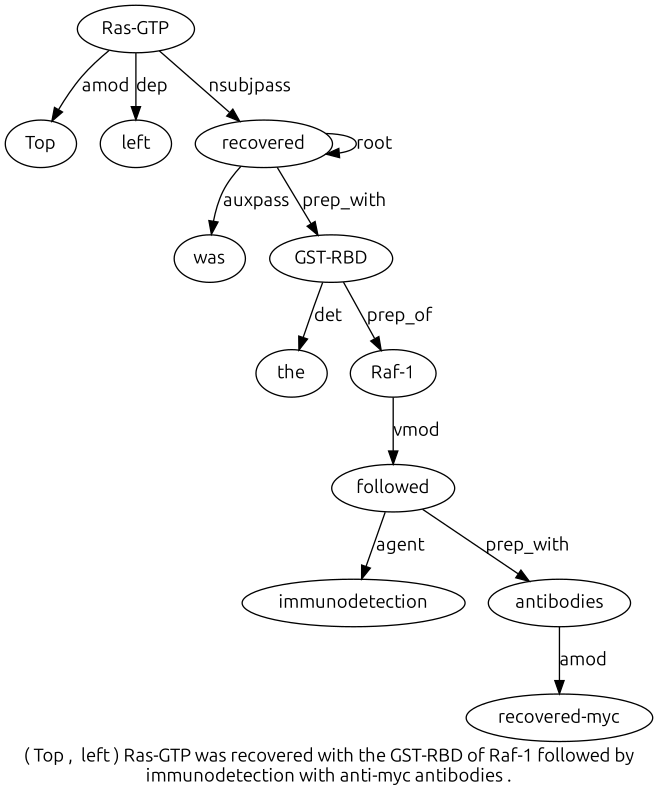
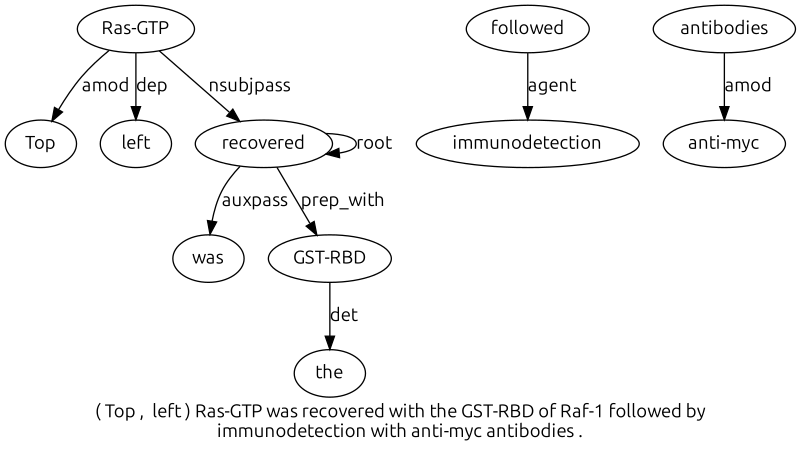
node "Raf-1": removed
edge "followed" -> "antibodies": removed, label "prep_with"
node "recovered-myc": label "recovered-myc" -> "anti-myc"
